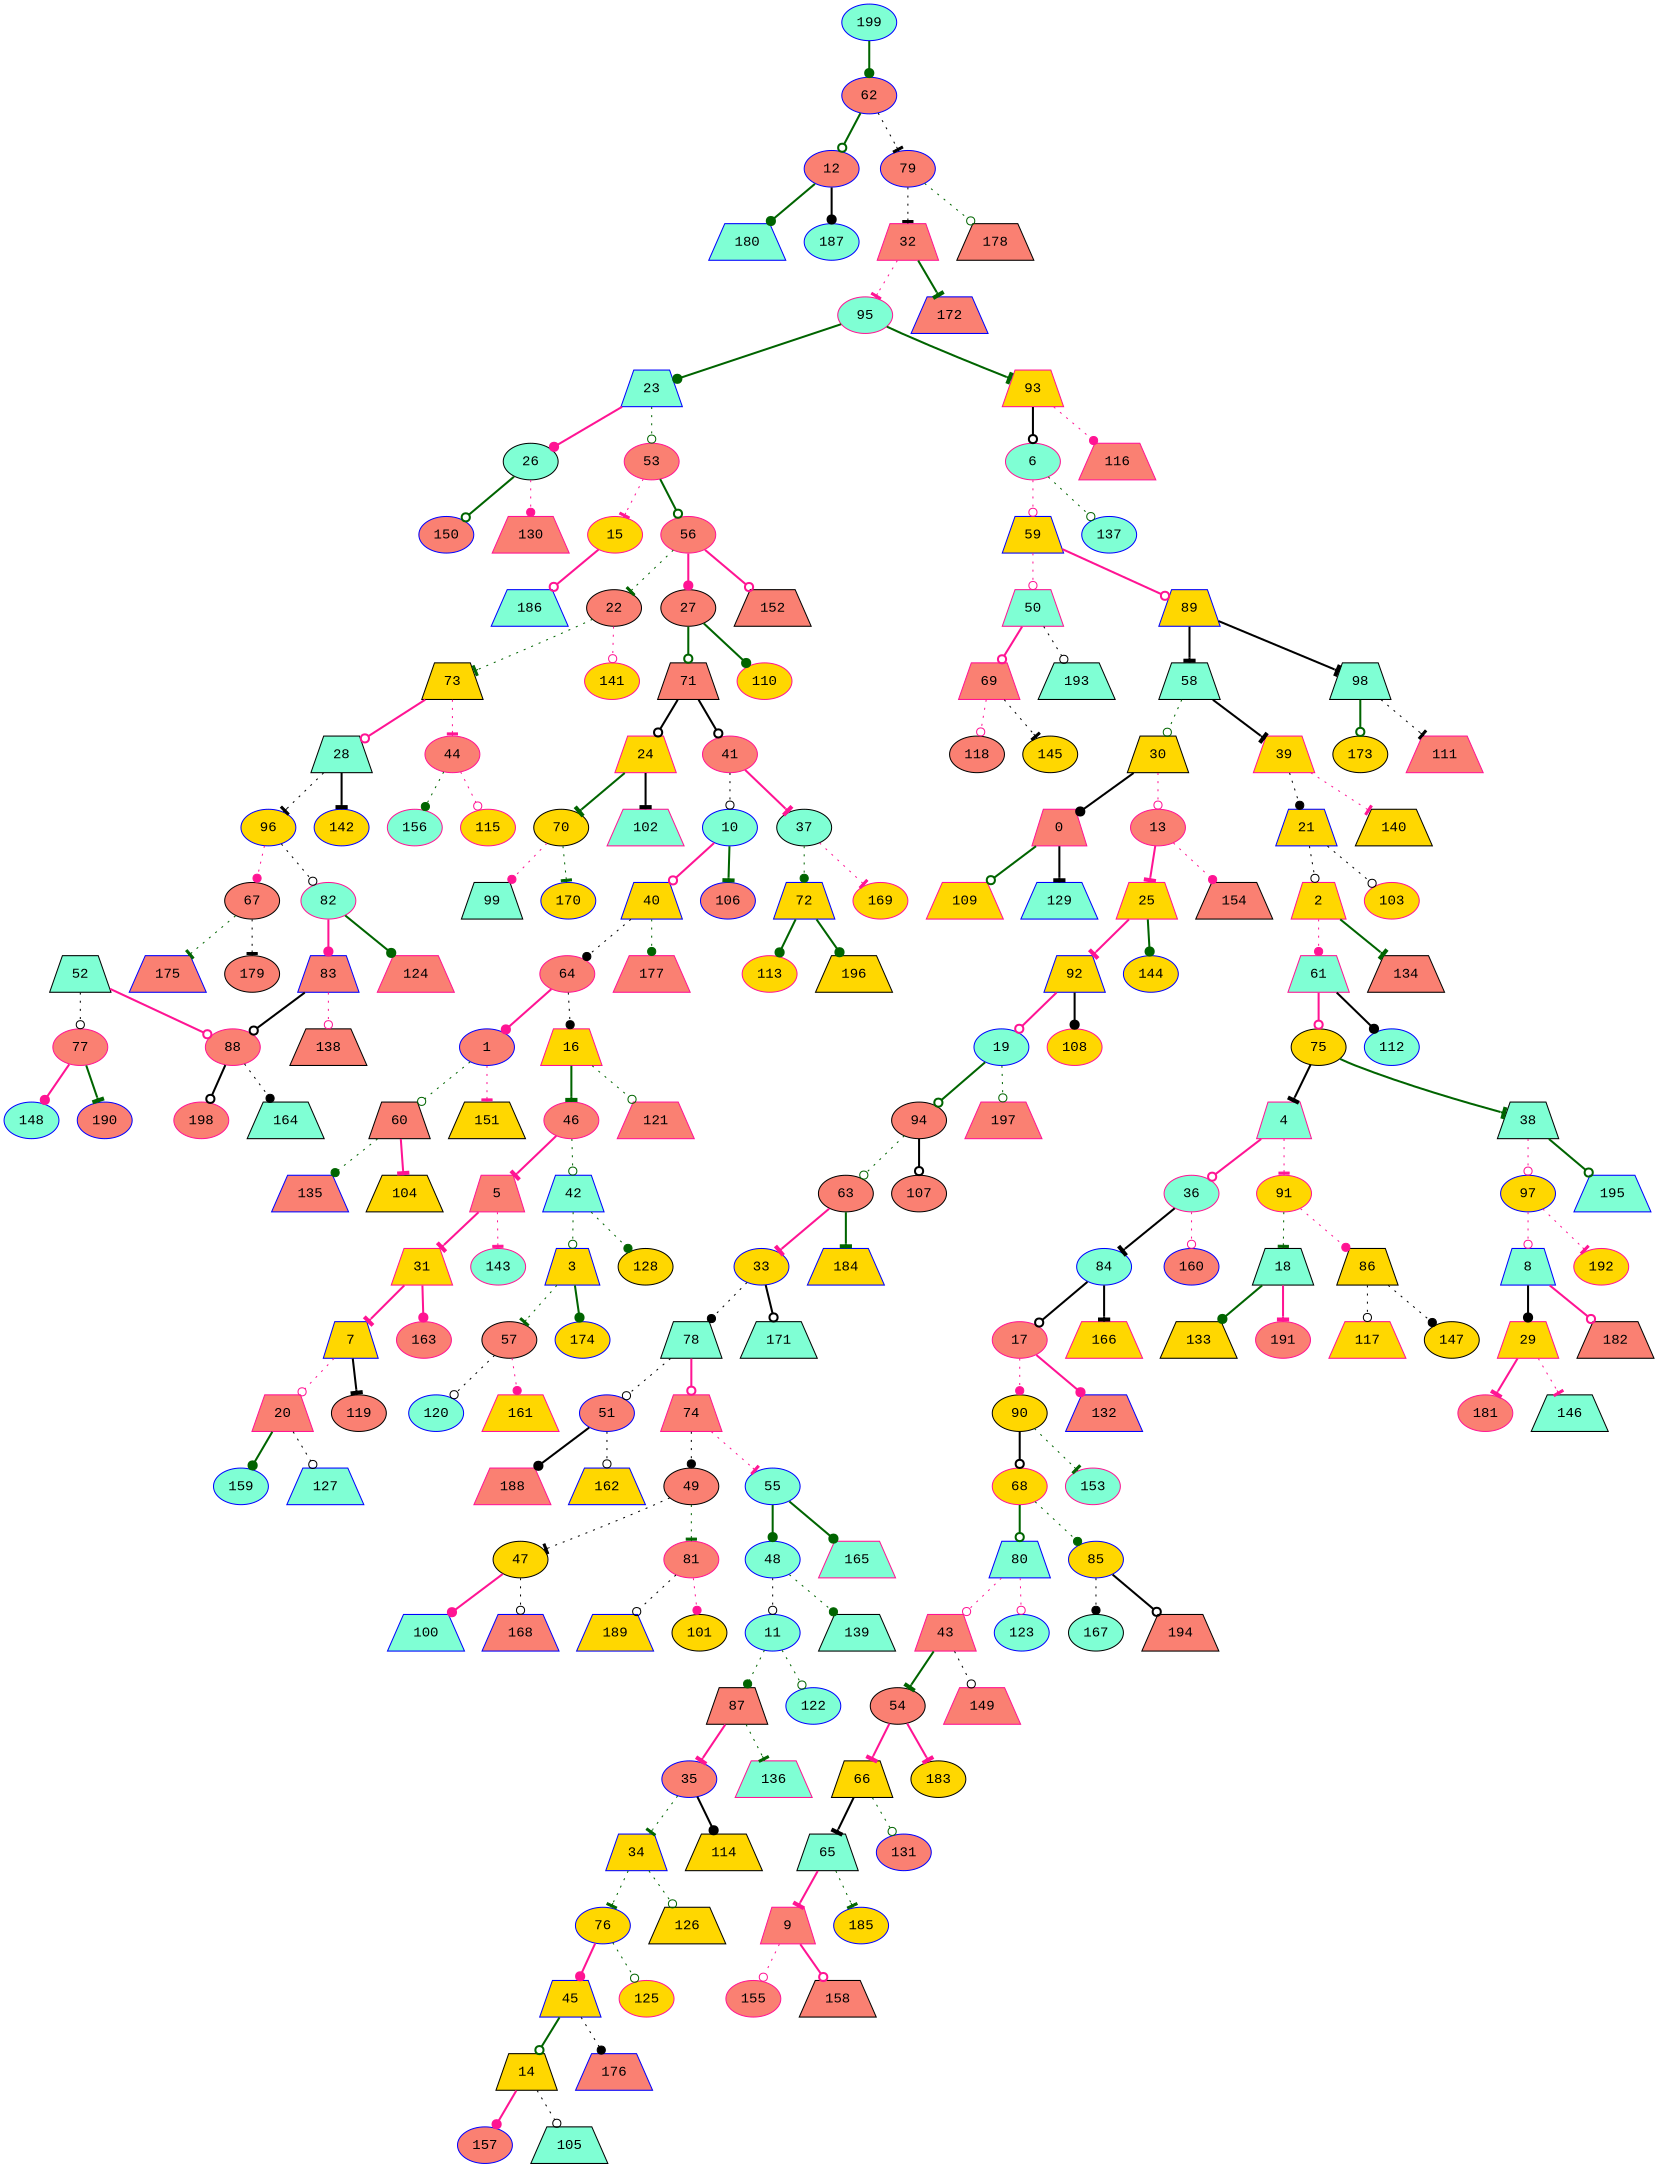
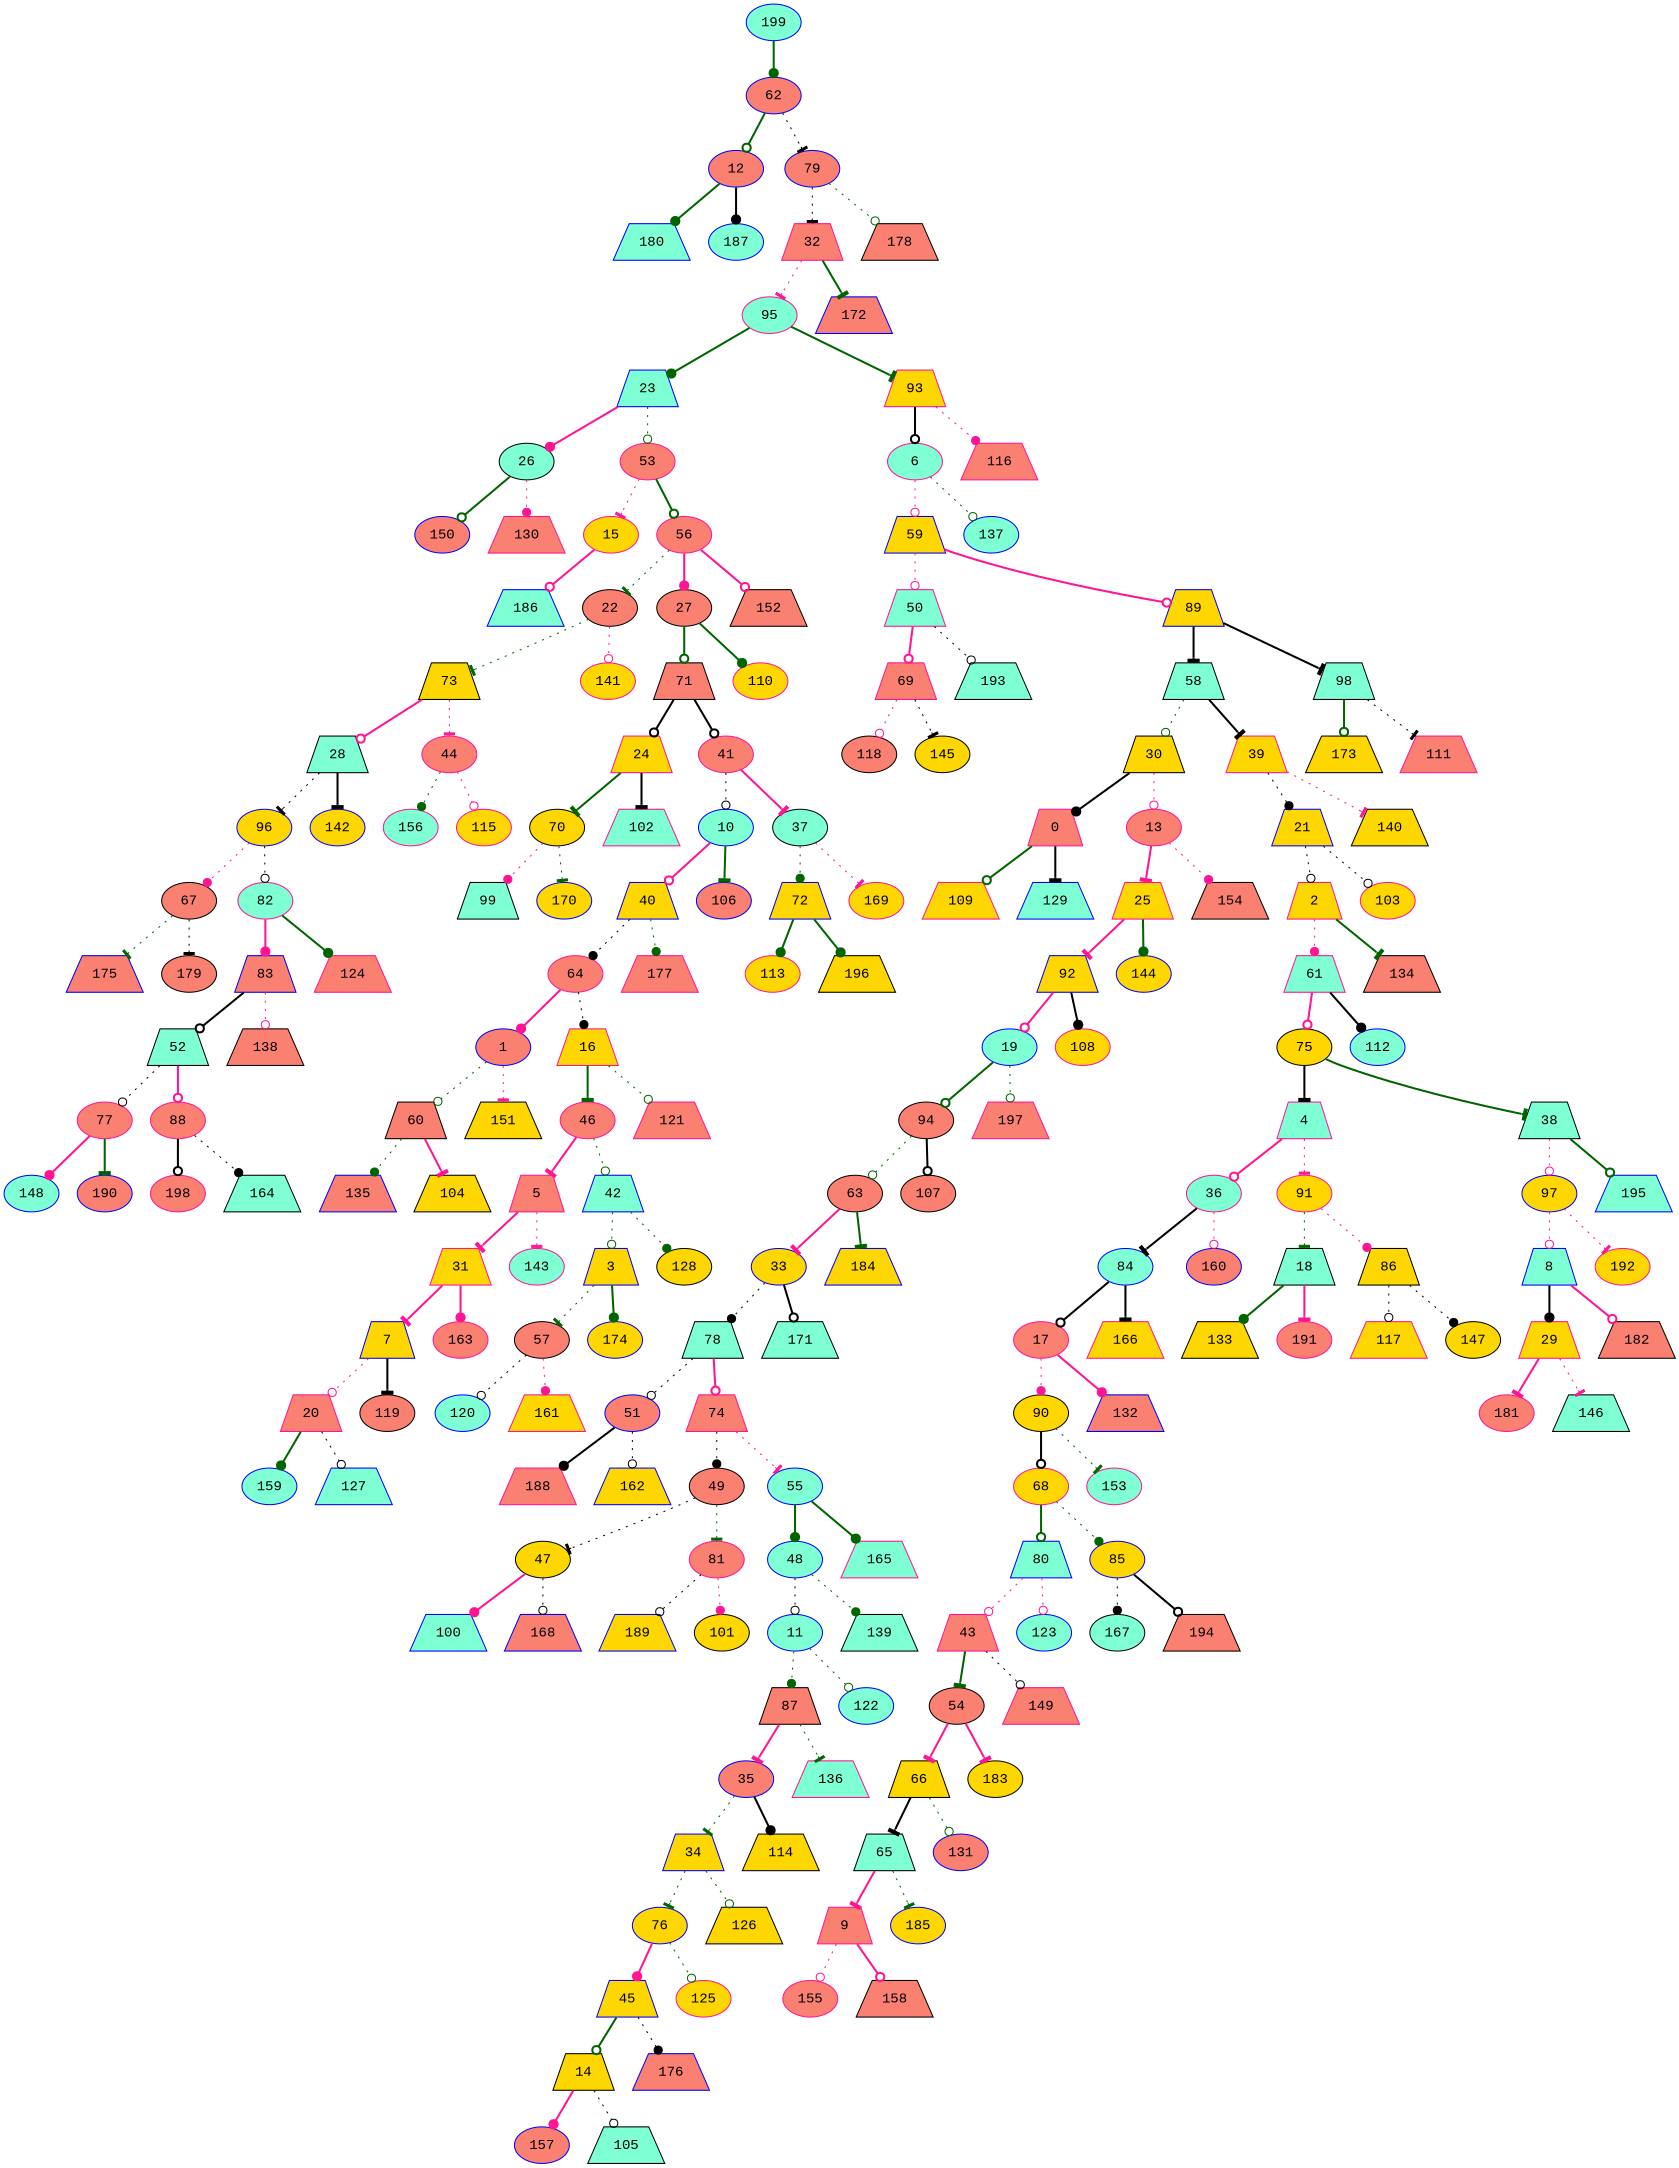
node "173": shape ellipse -> trapezium
edge "83" -> "88": now "83" -> "52"
